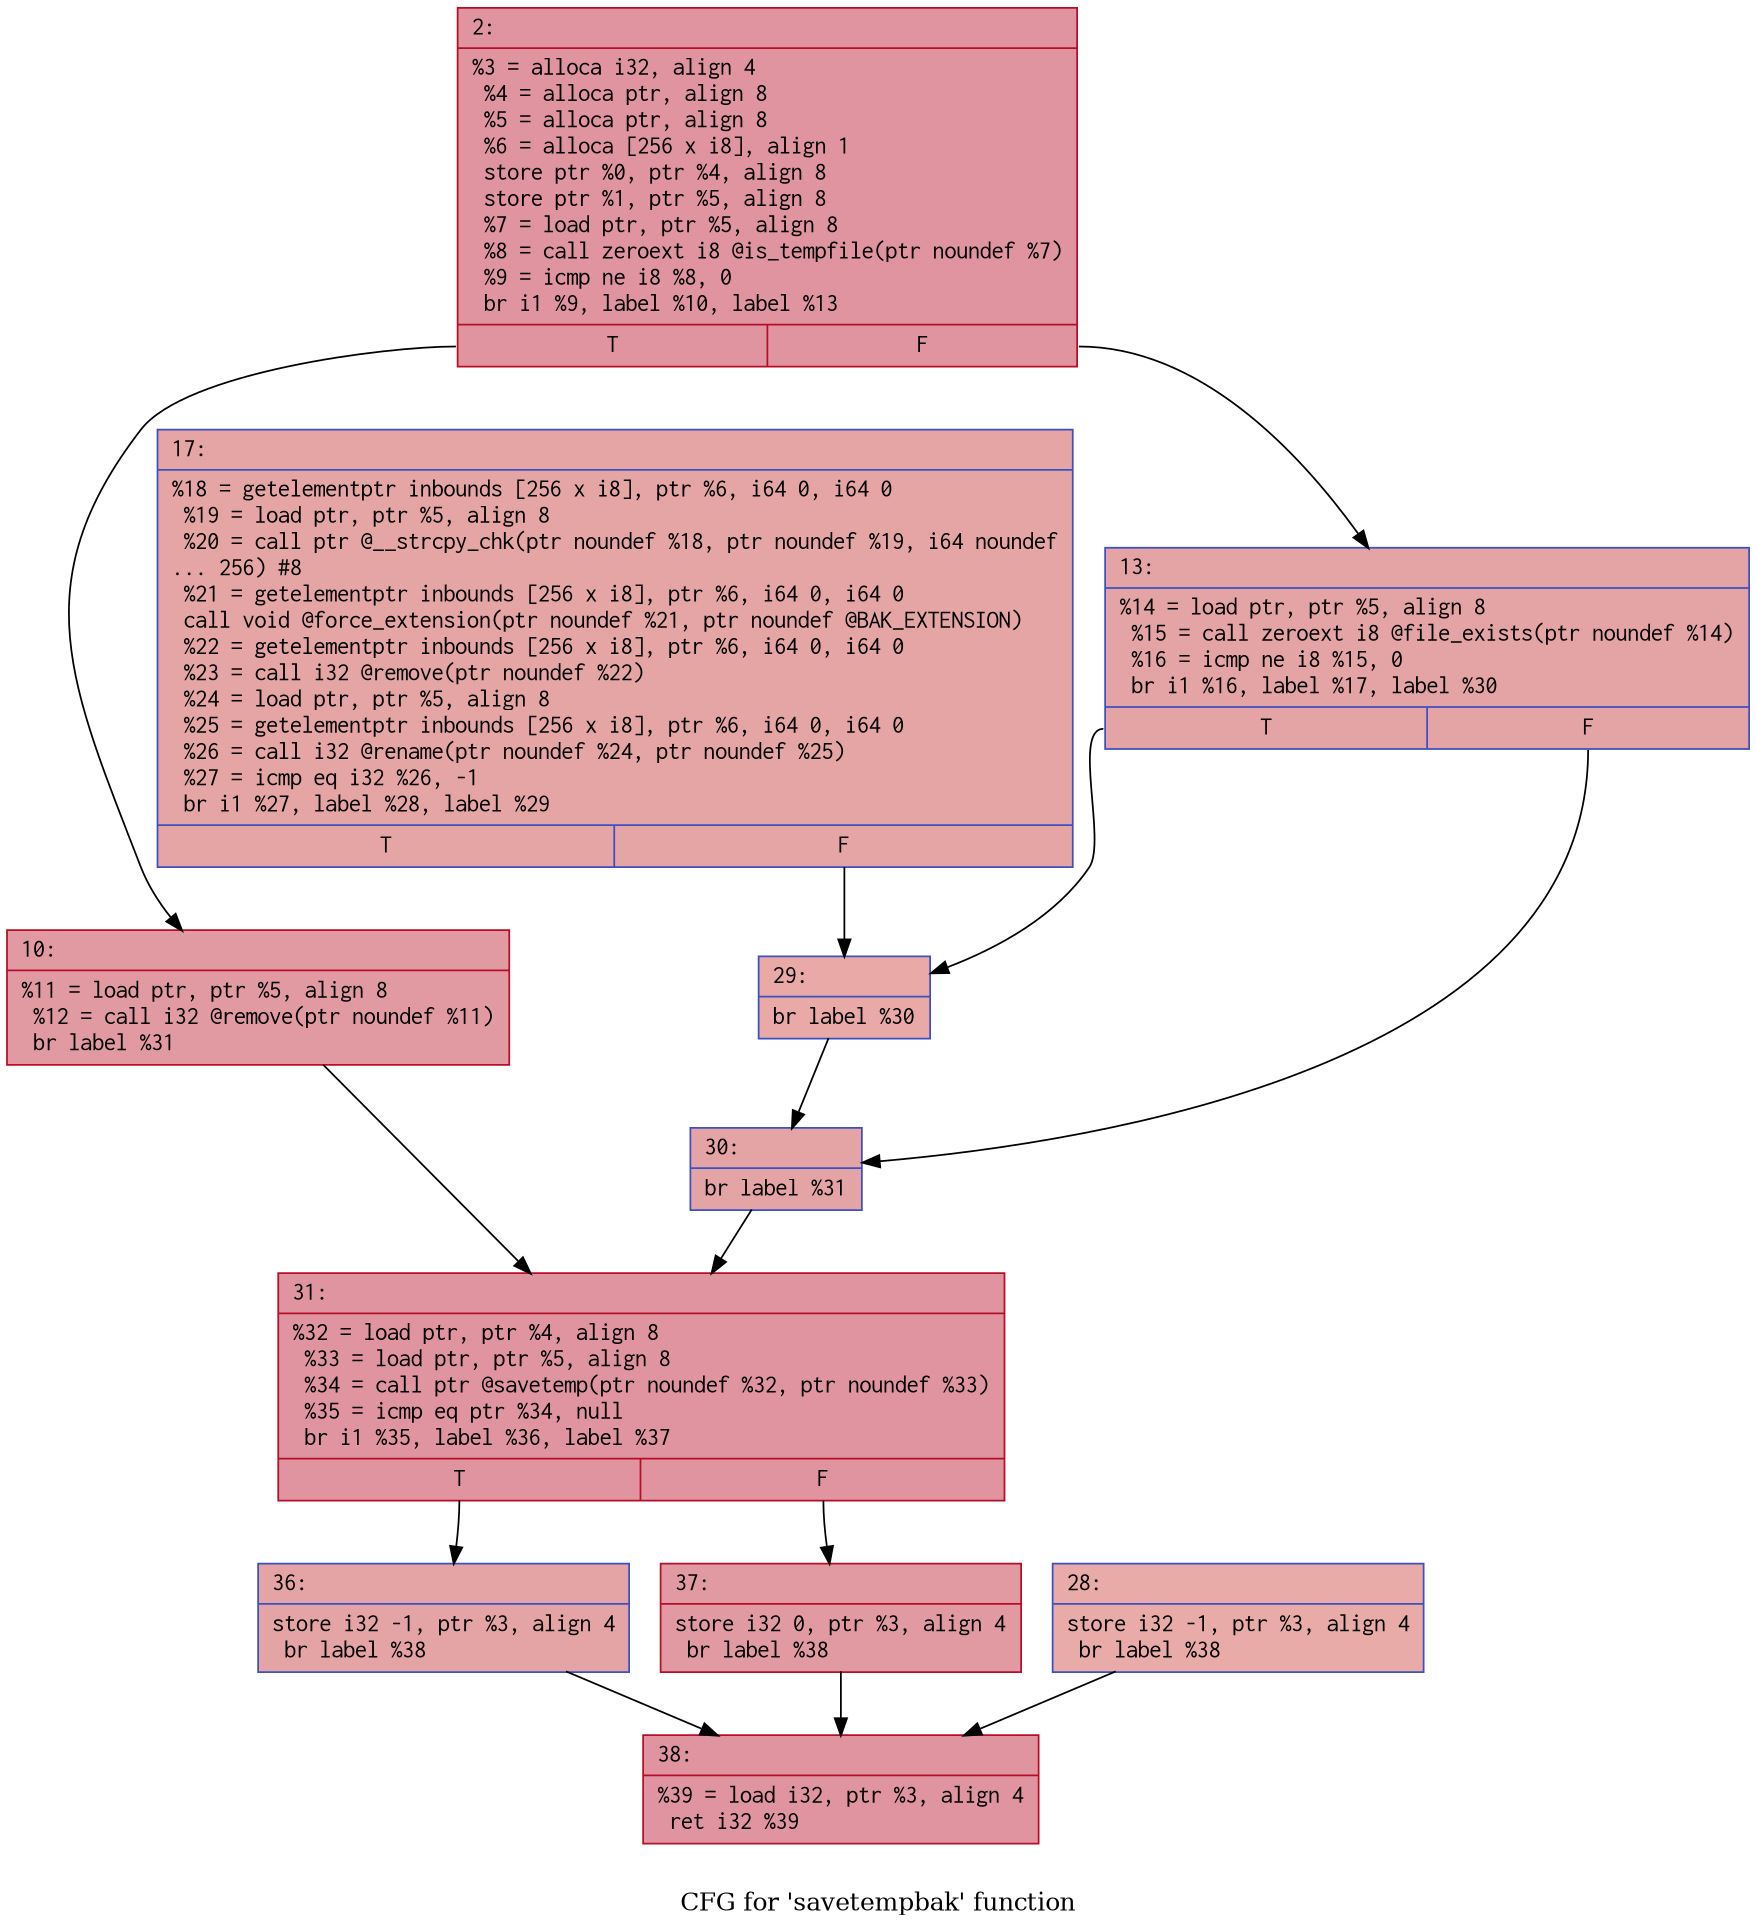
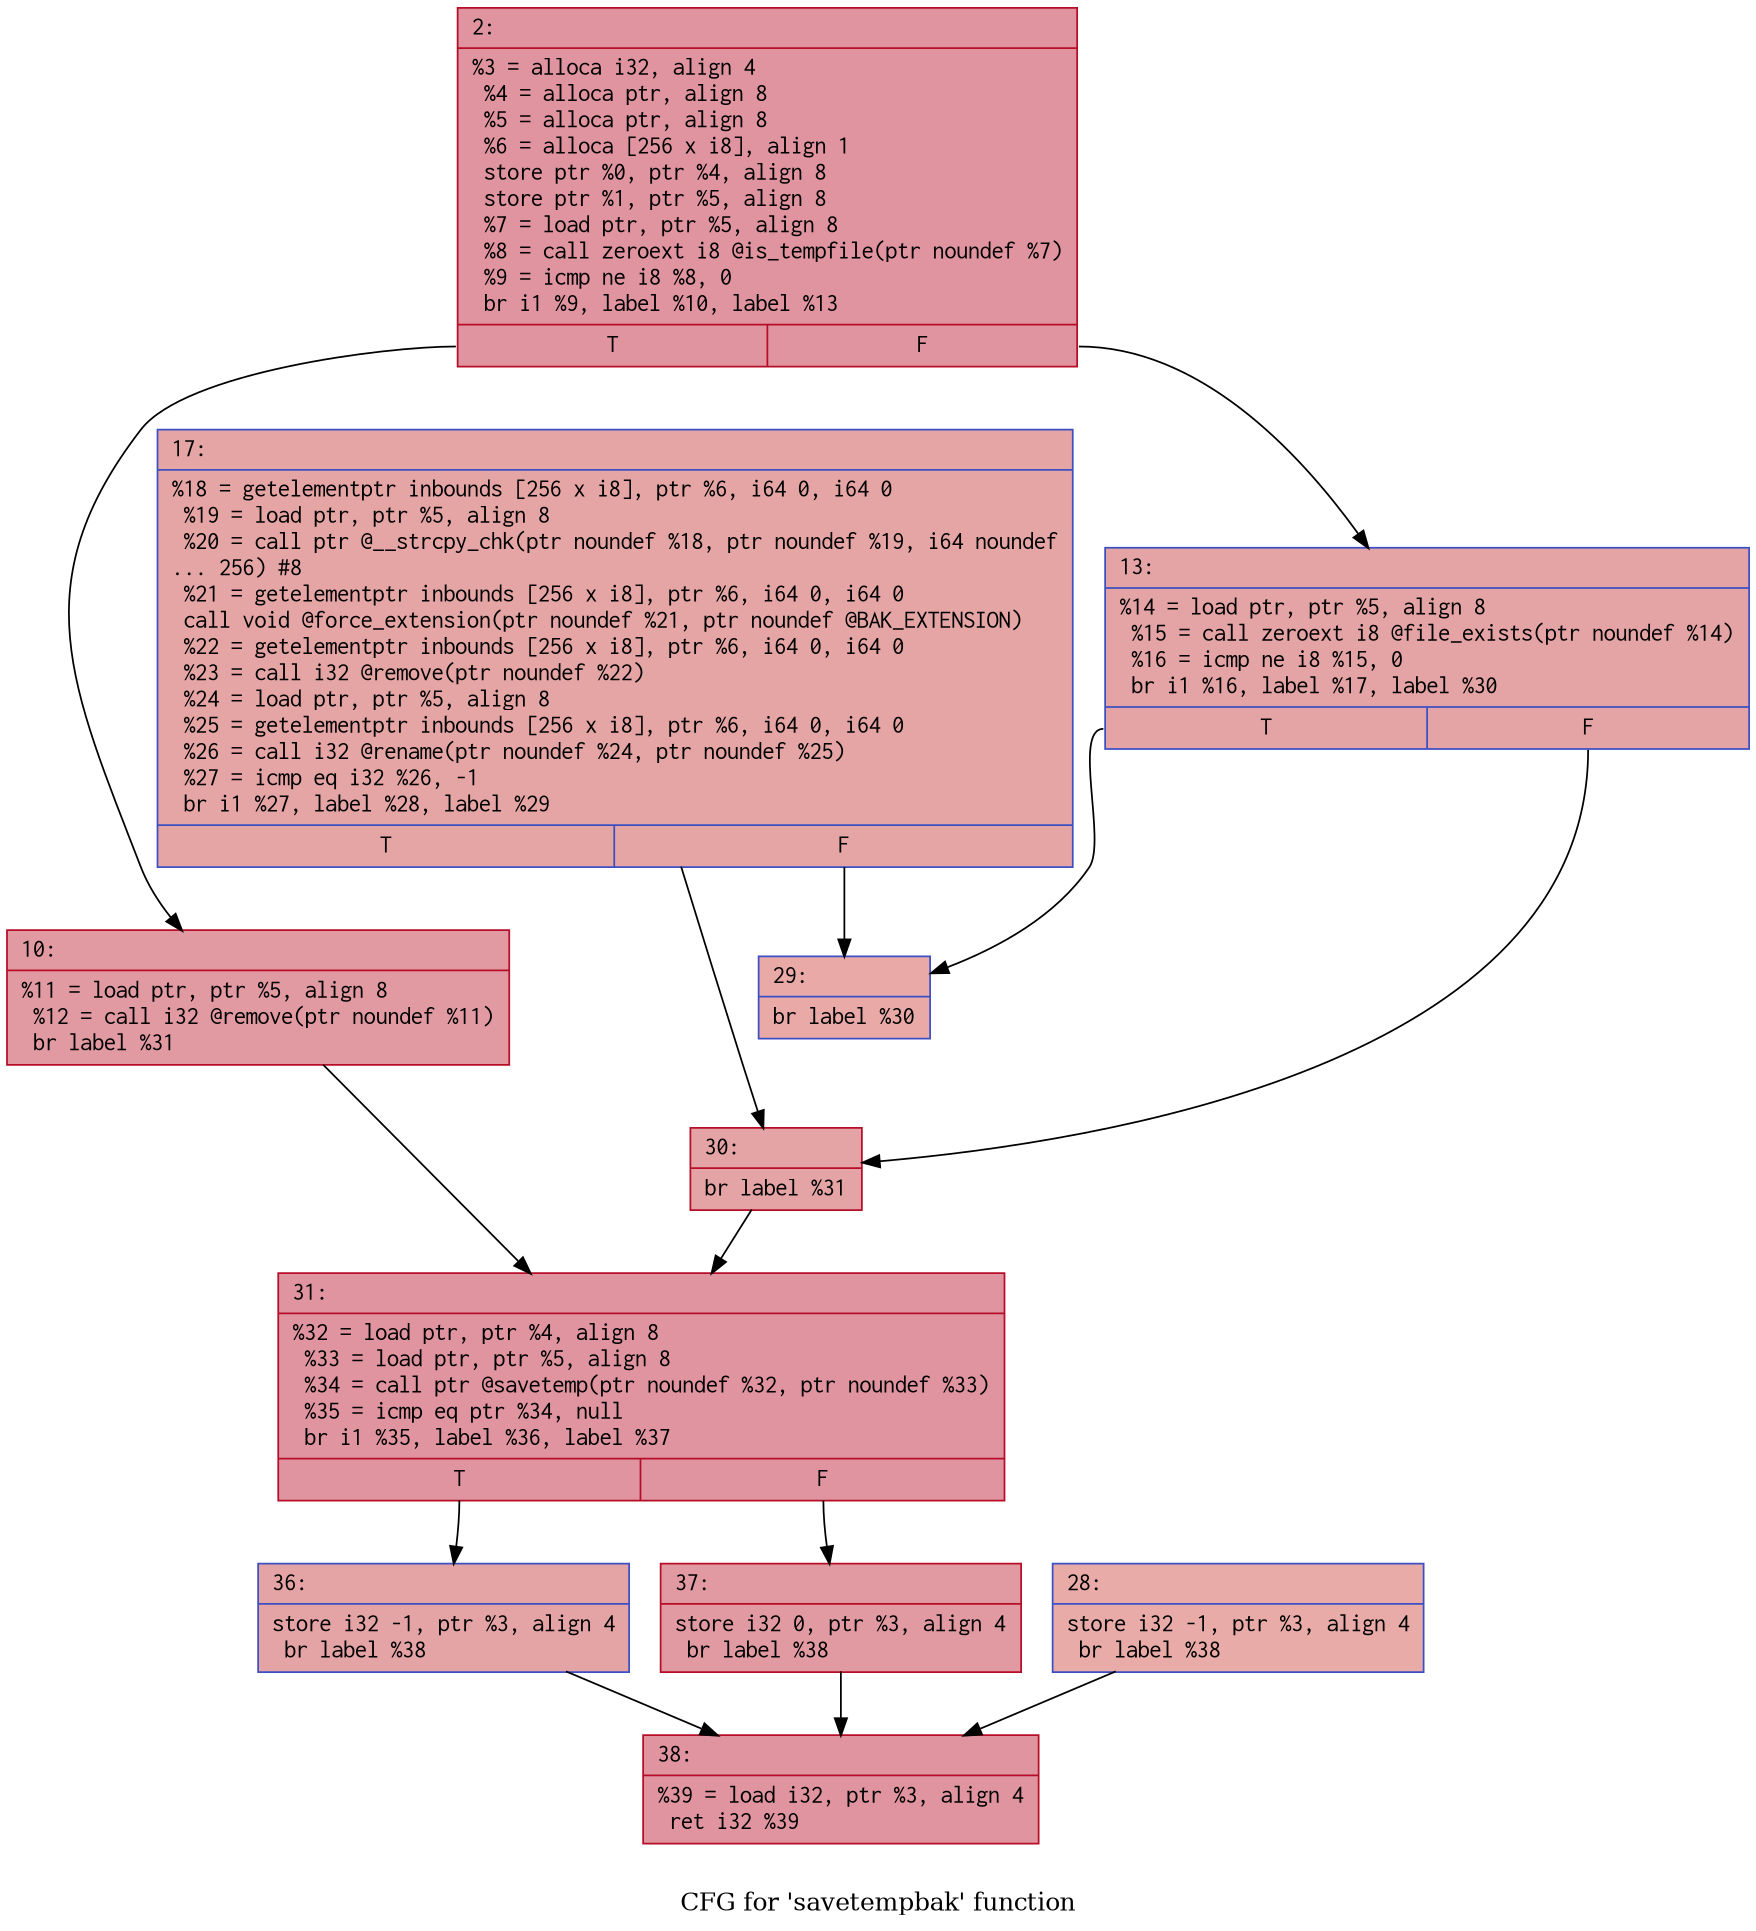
edge "29:" -> "30:": now "17:" -> "30:"
node "30:": color #3d50c3ff -> #b70d28ff
